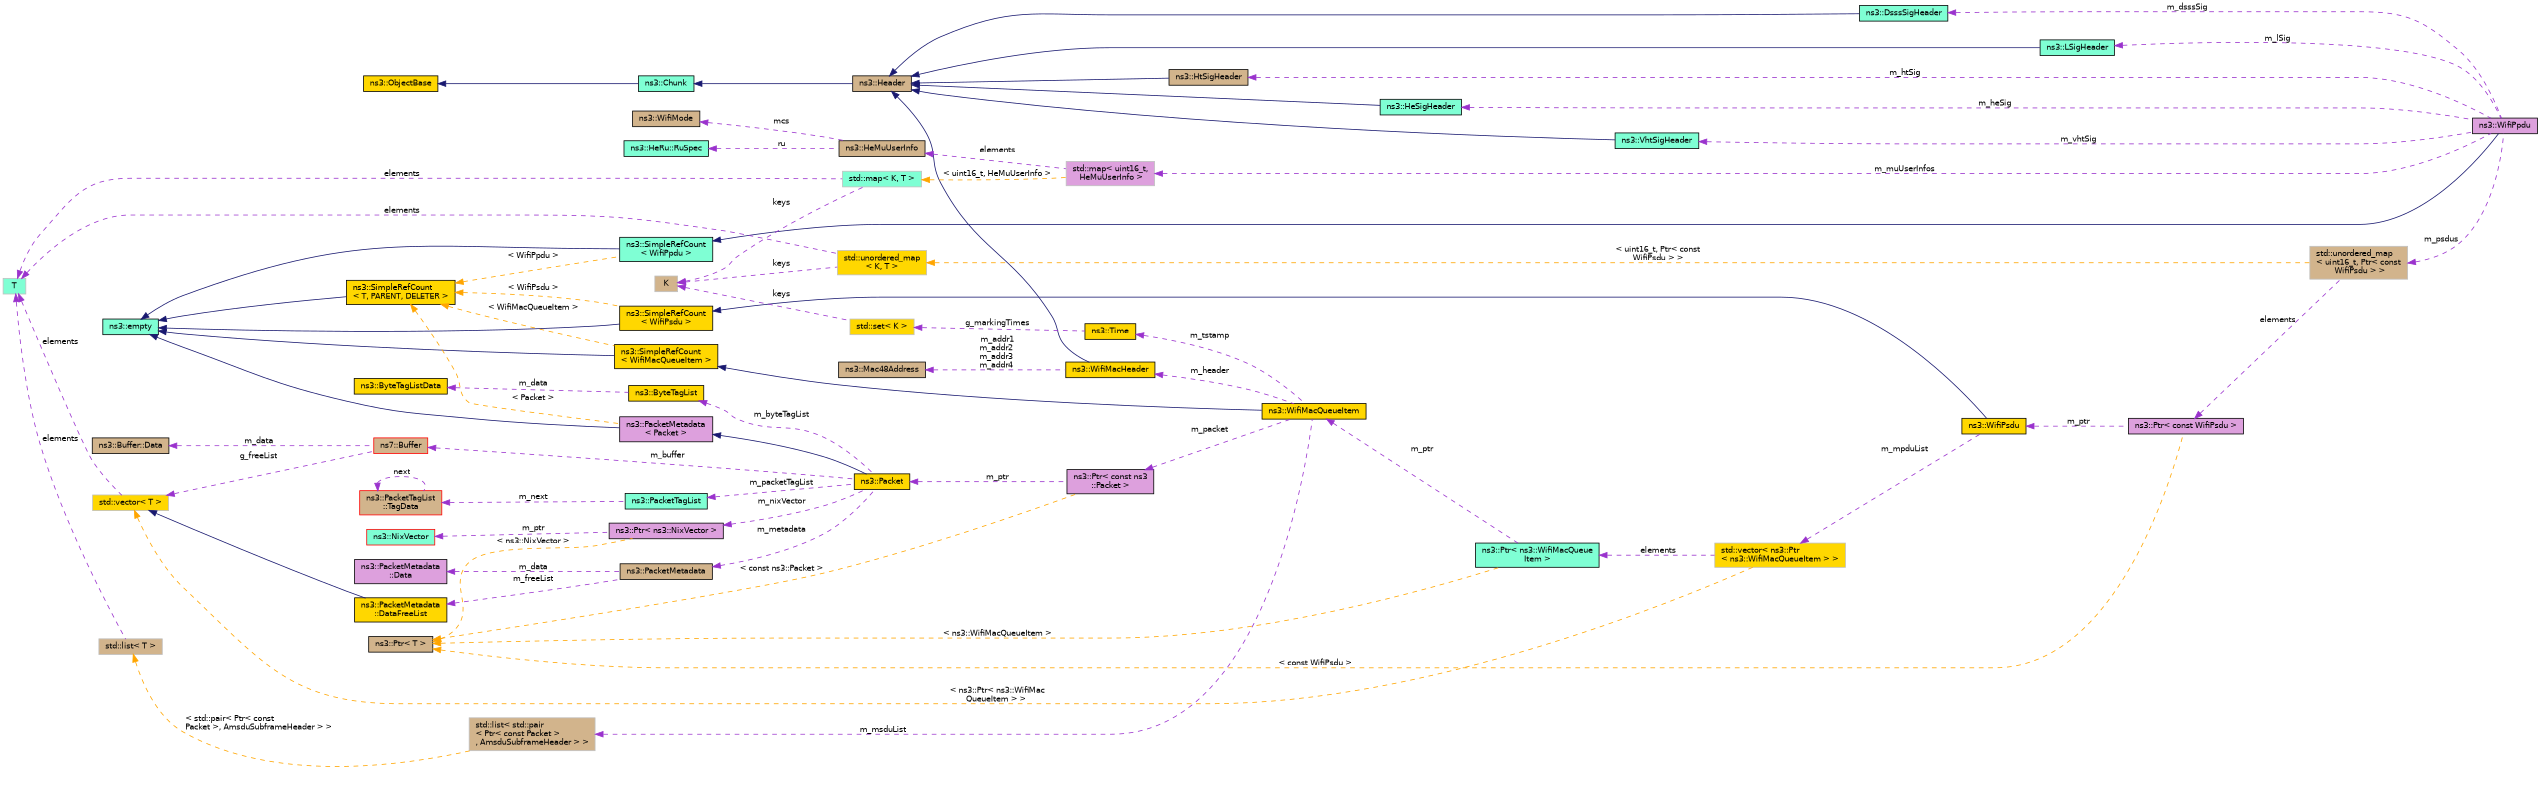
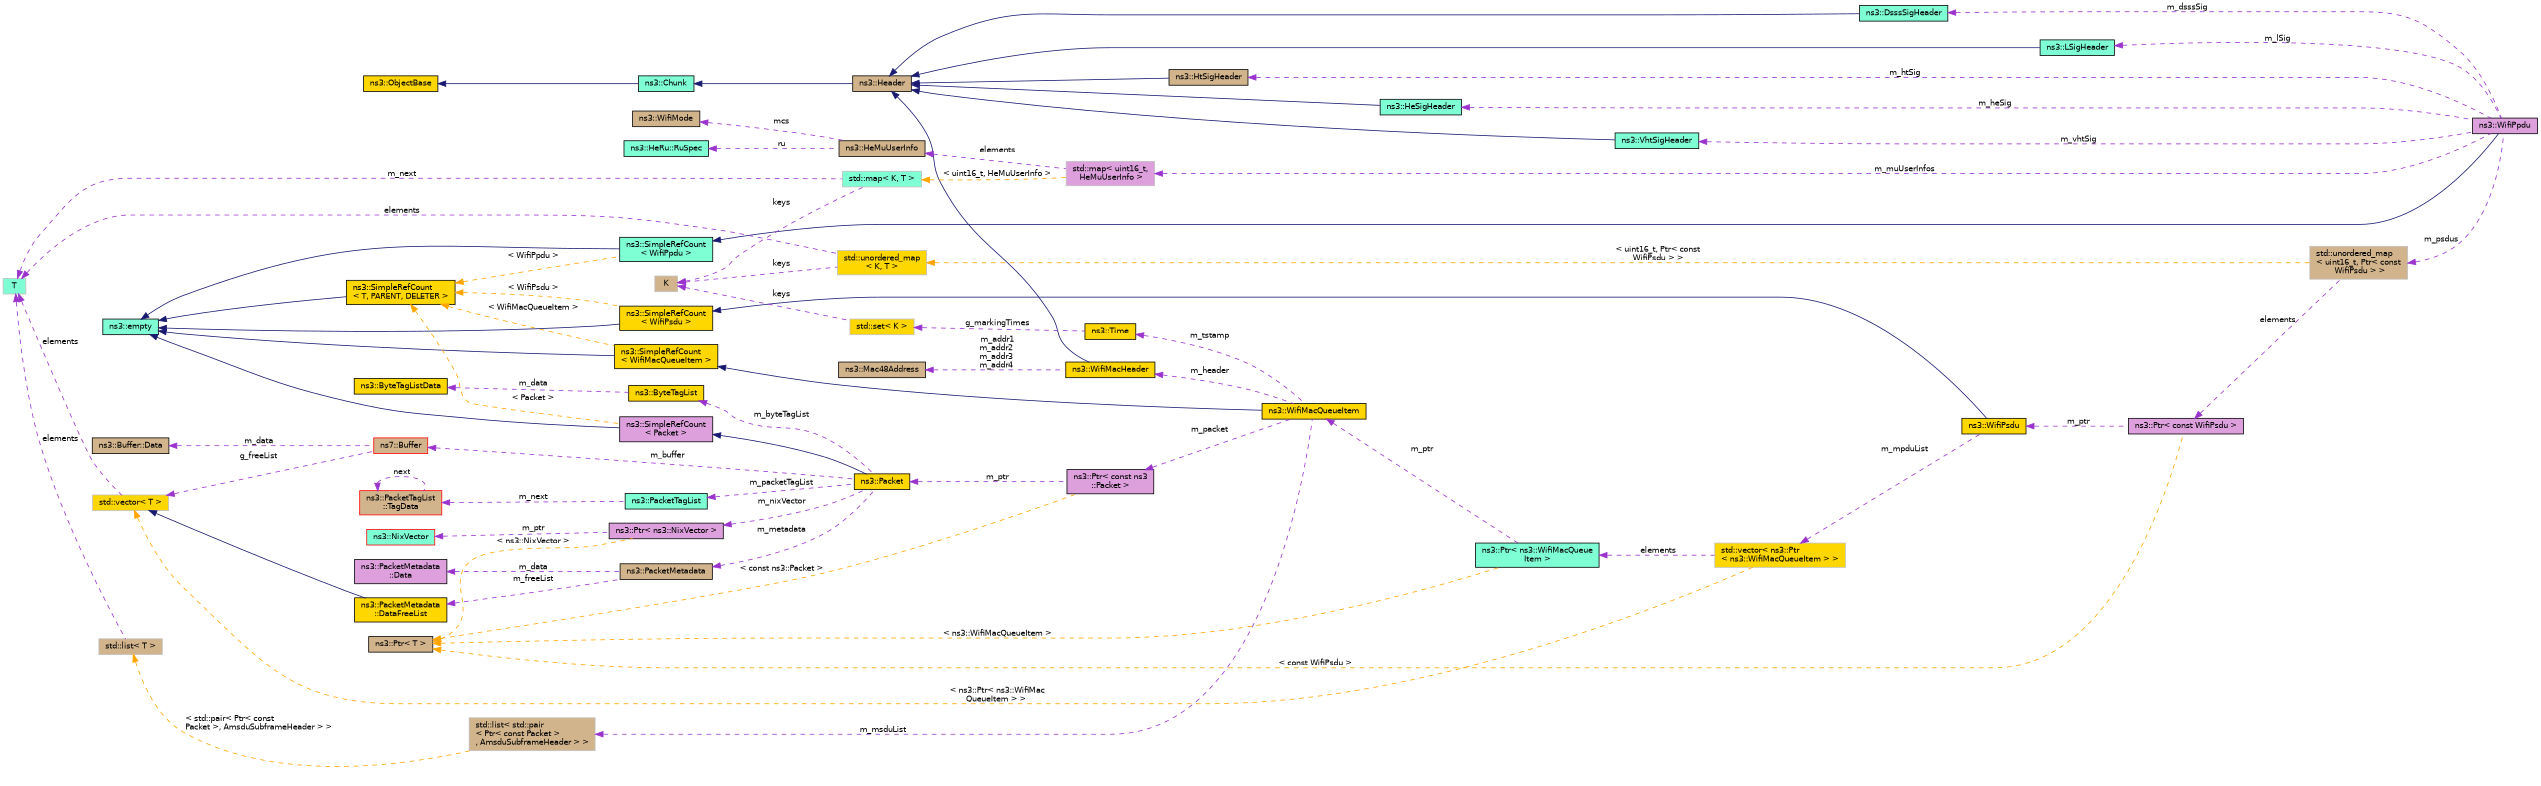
edge "std::map< K, T >" -> "T": label " elements" -> " m_next"
node "ns3::PacketMetadata < Packet >": label "ns3::PacketMetadata < Packet >" -> "ns3::SimpleRefCount < Packet >"
